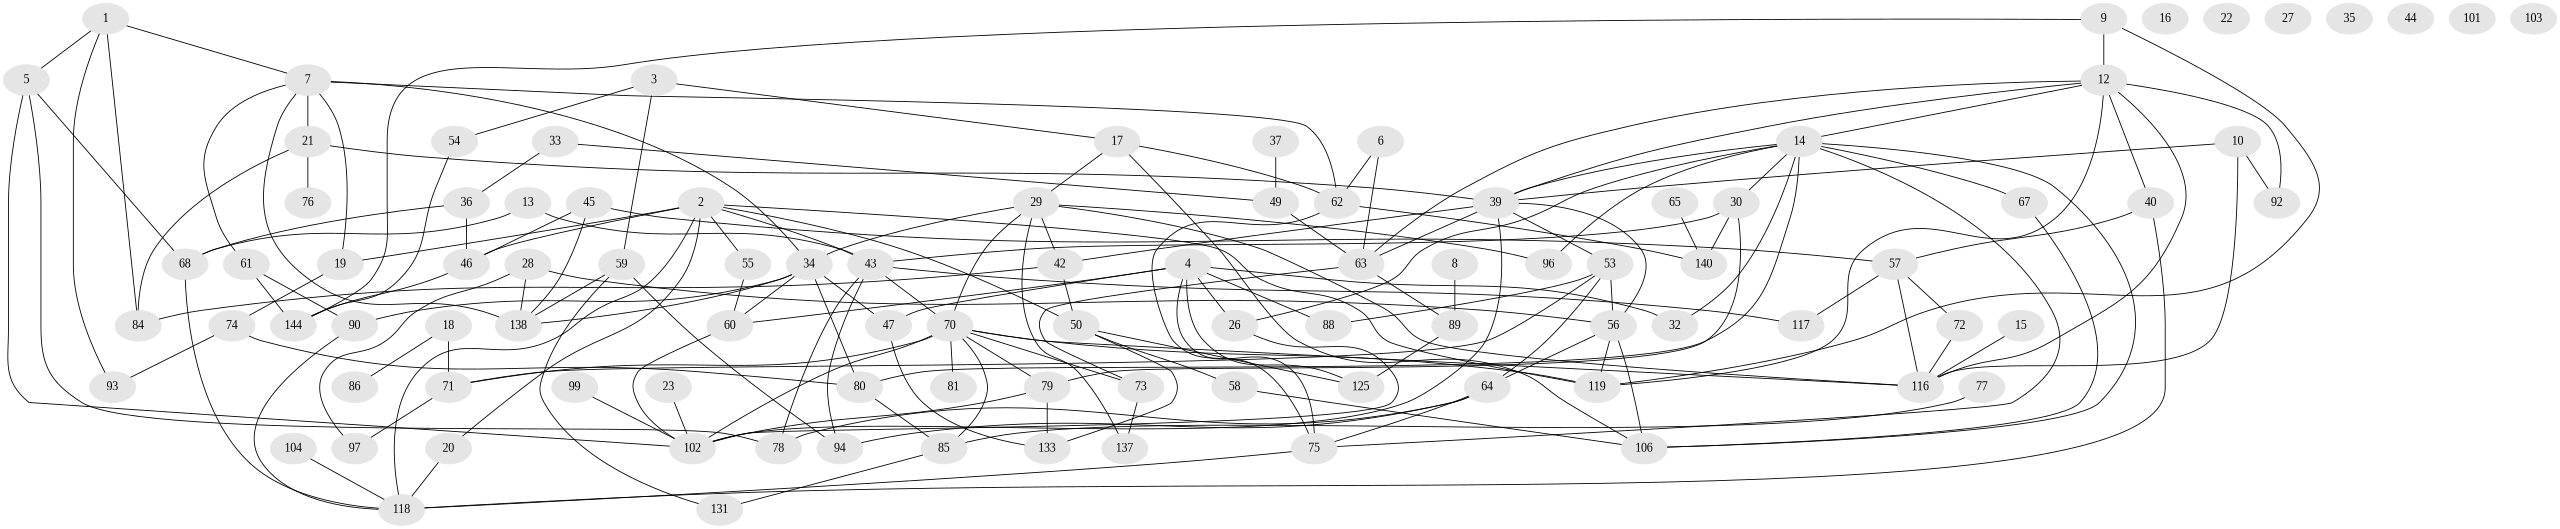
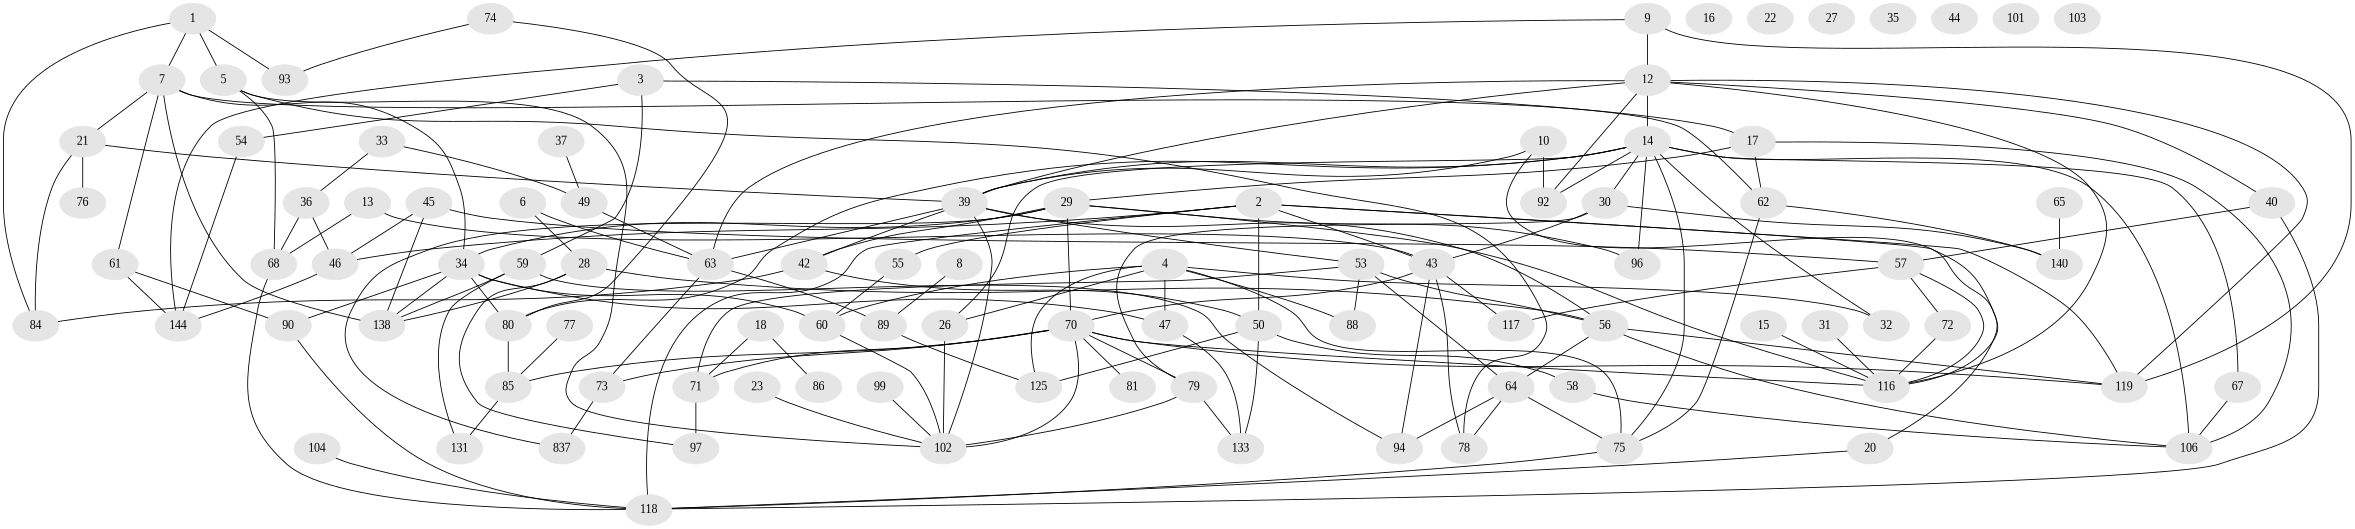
edge "6" -- "62": now "6" -- "28"
edge "14" -- "92": added
node "19": removed
node "31": added
node "137": label "137" -> "837"
